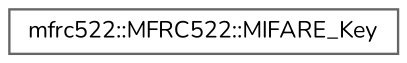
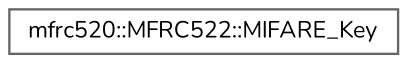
node "mfrc522::MFRC522::MIFARE_Key": label "mfrc522::MFRC522::MIFARE_Key" -> "mfrc520::MFRC522::MIFARE_Key"
